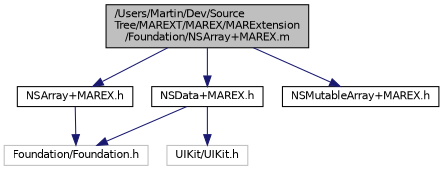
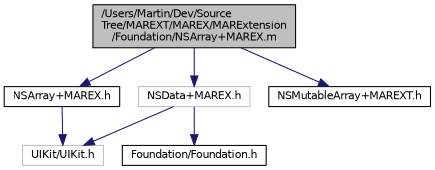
node "NSData+MAREX.h": color black -> grey75
node "NSMutableArray+MAREX.h": label "NSMutableArray+MAREX.h" -> "NSMutableArray+MAREXT.h"
edge "NSArray+MAREX.h" -> "Foundation/Foundation.h": now "NSArray+MAREX.h" -> "UIKit/UIKit.h"
node "Foundation/Foundation.h": color grey75 -> black
